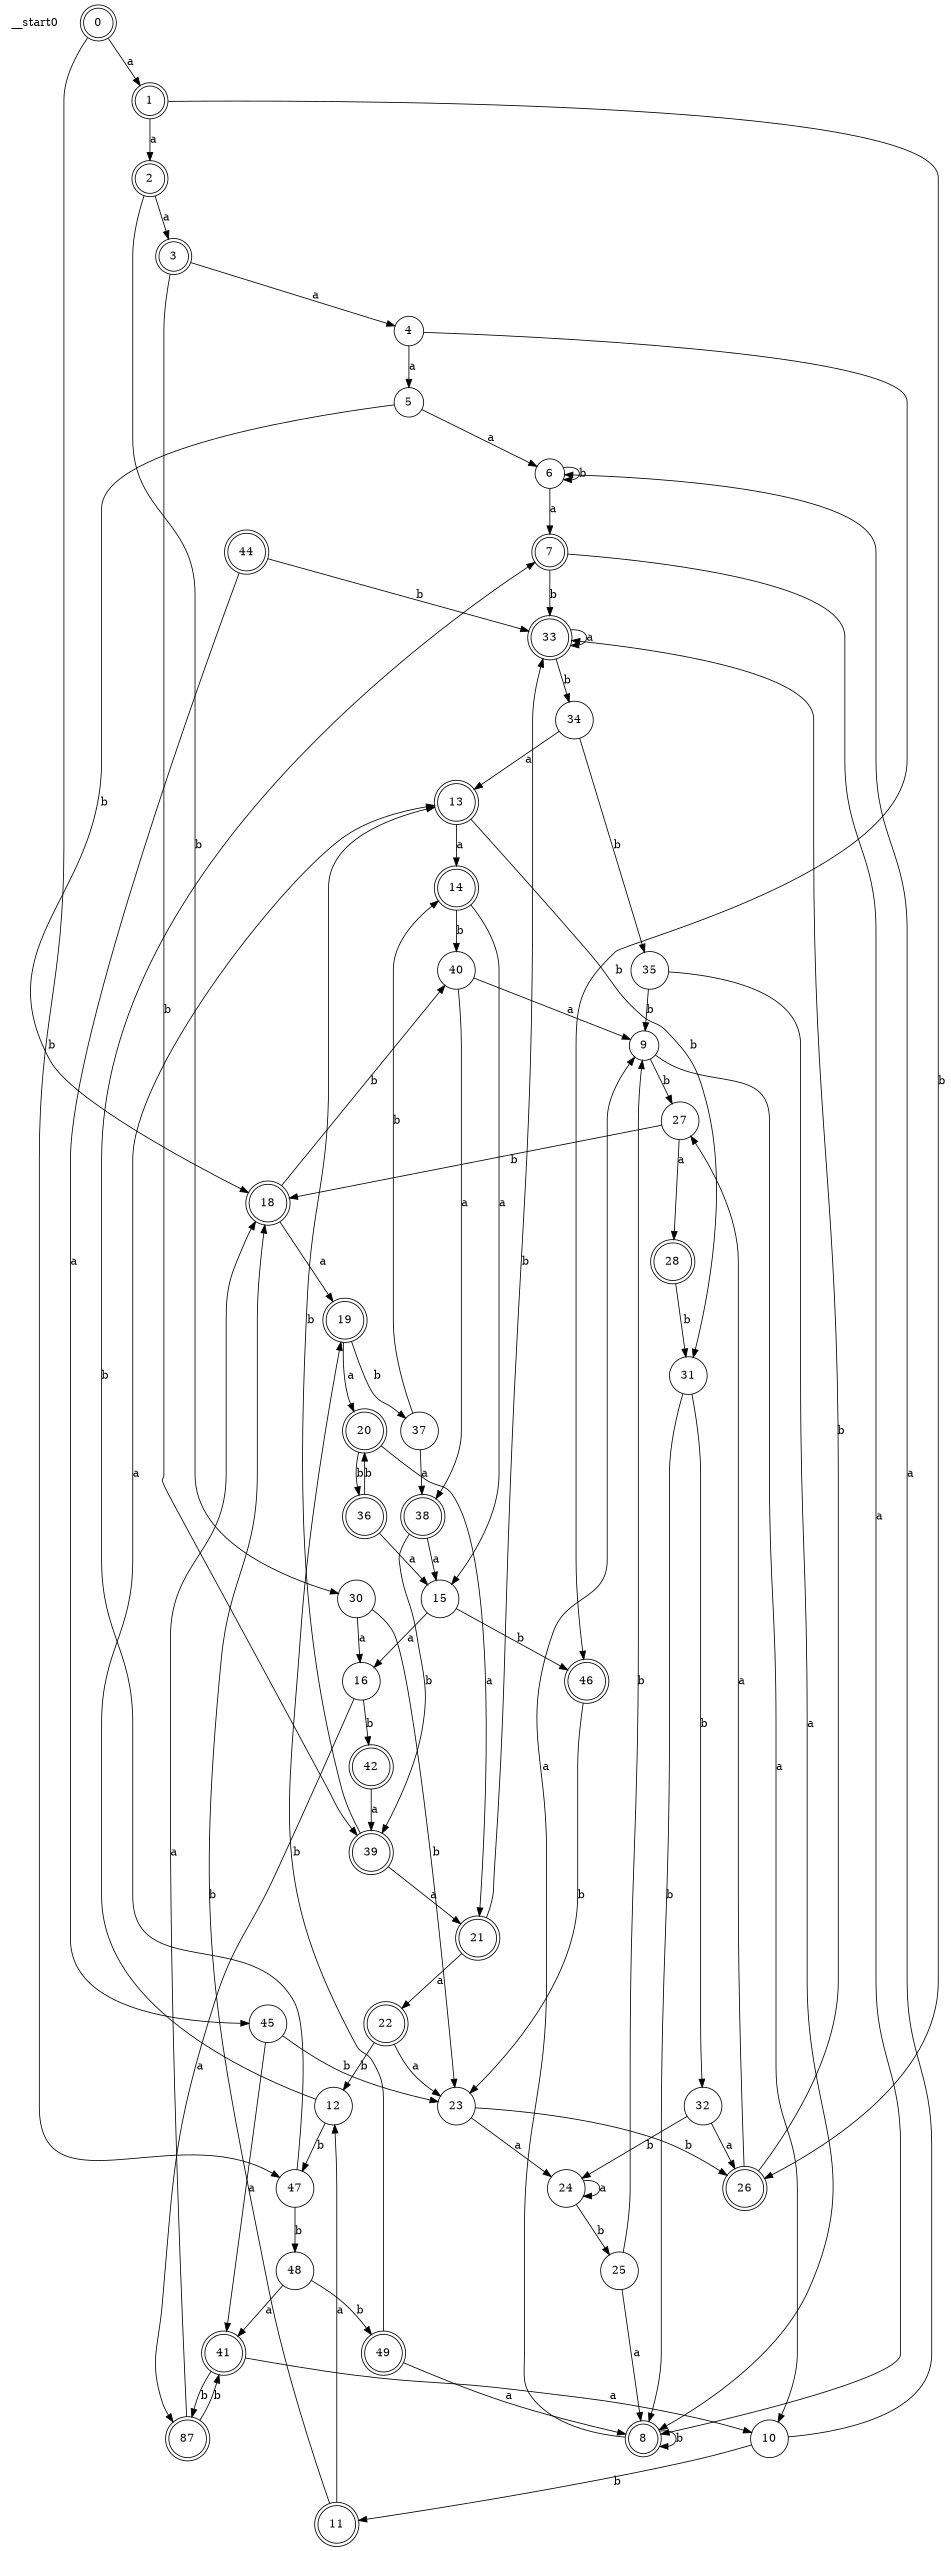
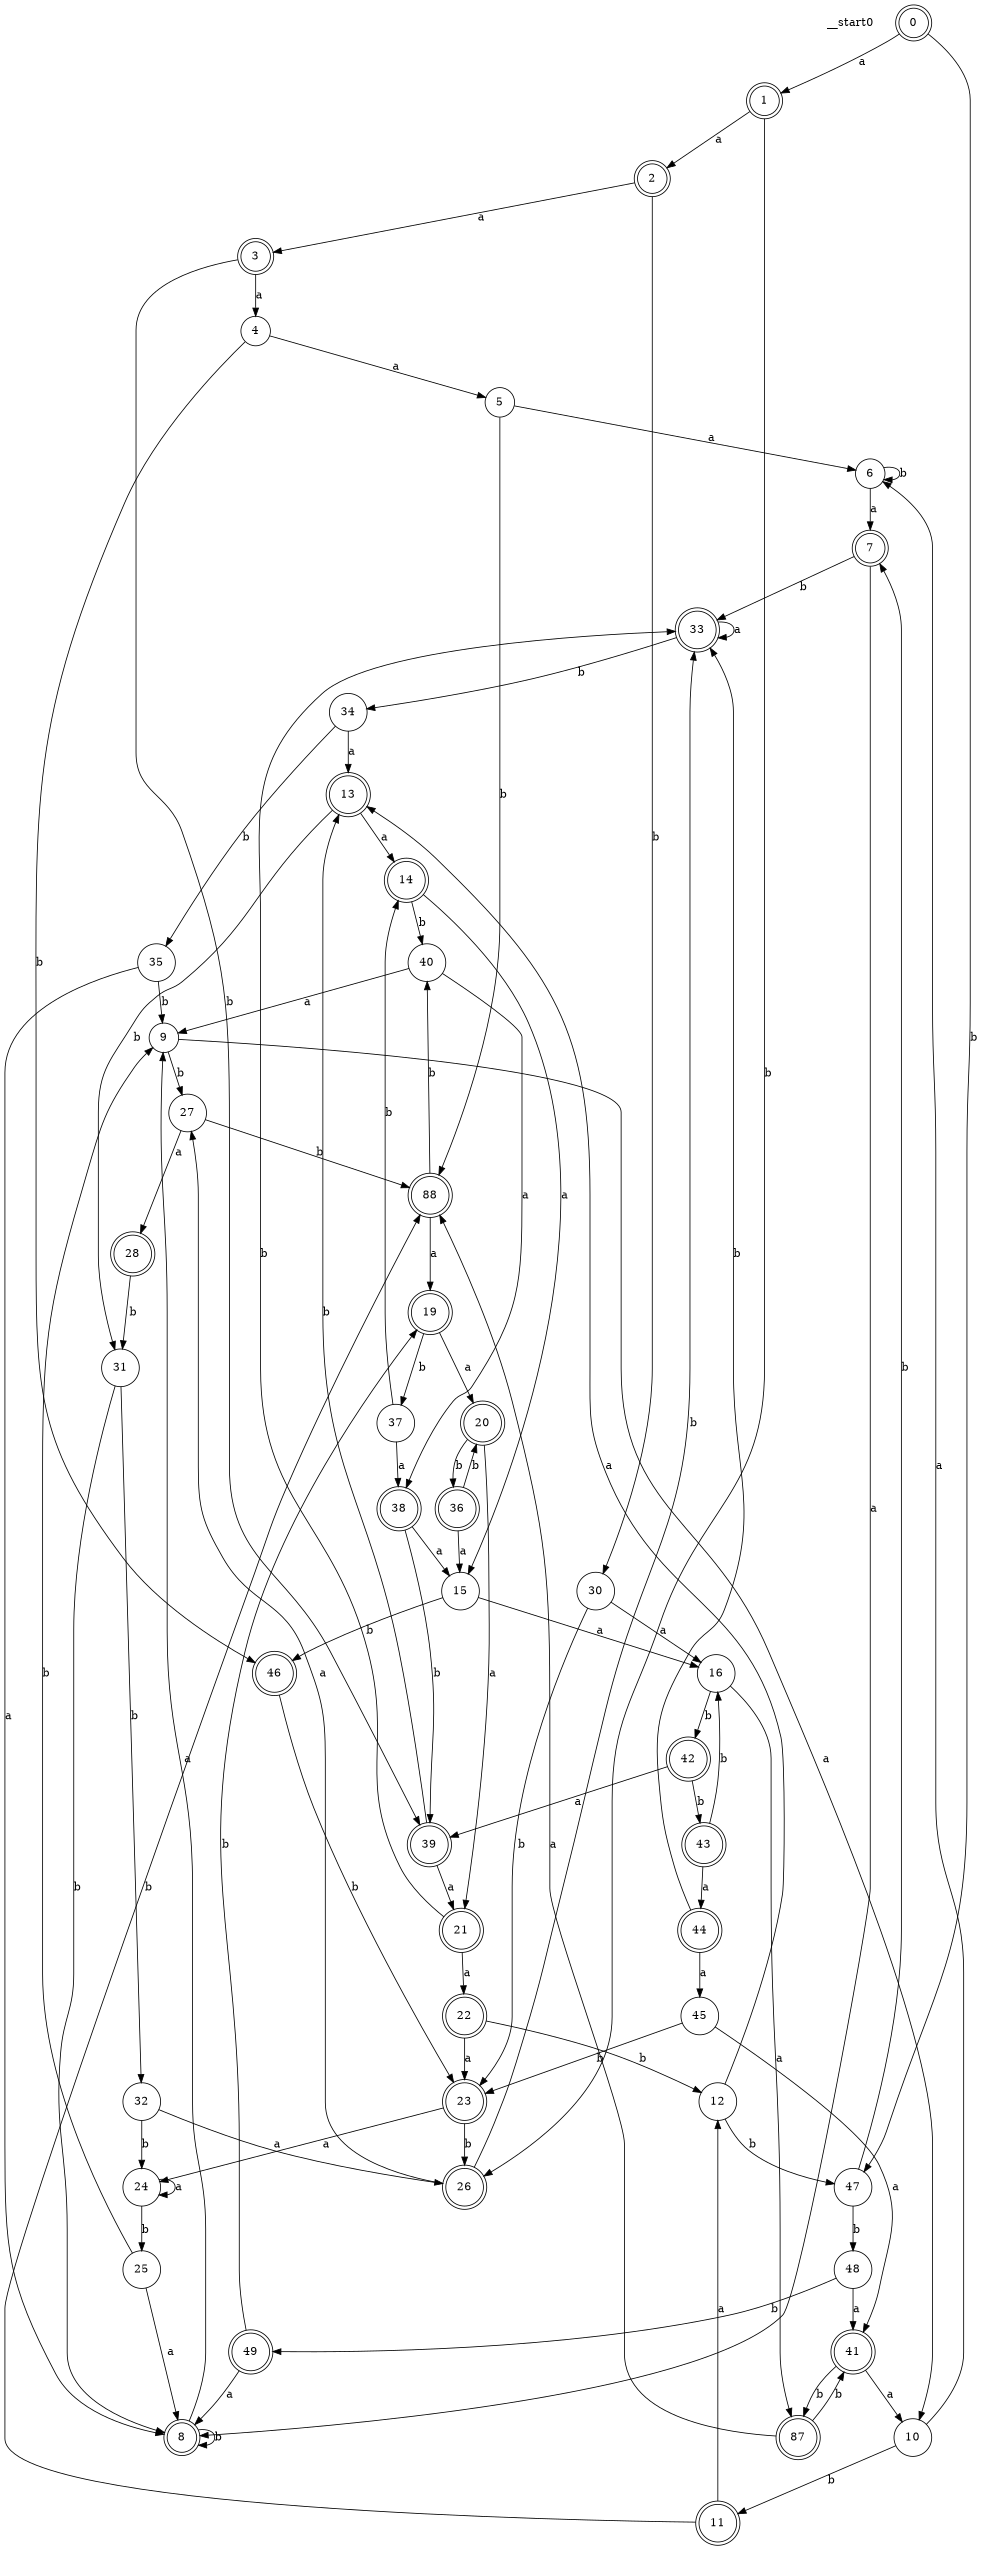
node "18": label "18" -> "88"
node "43": added
node "23": shape circle -> doublecircle
